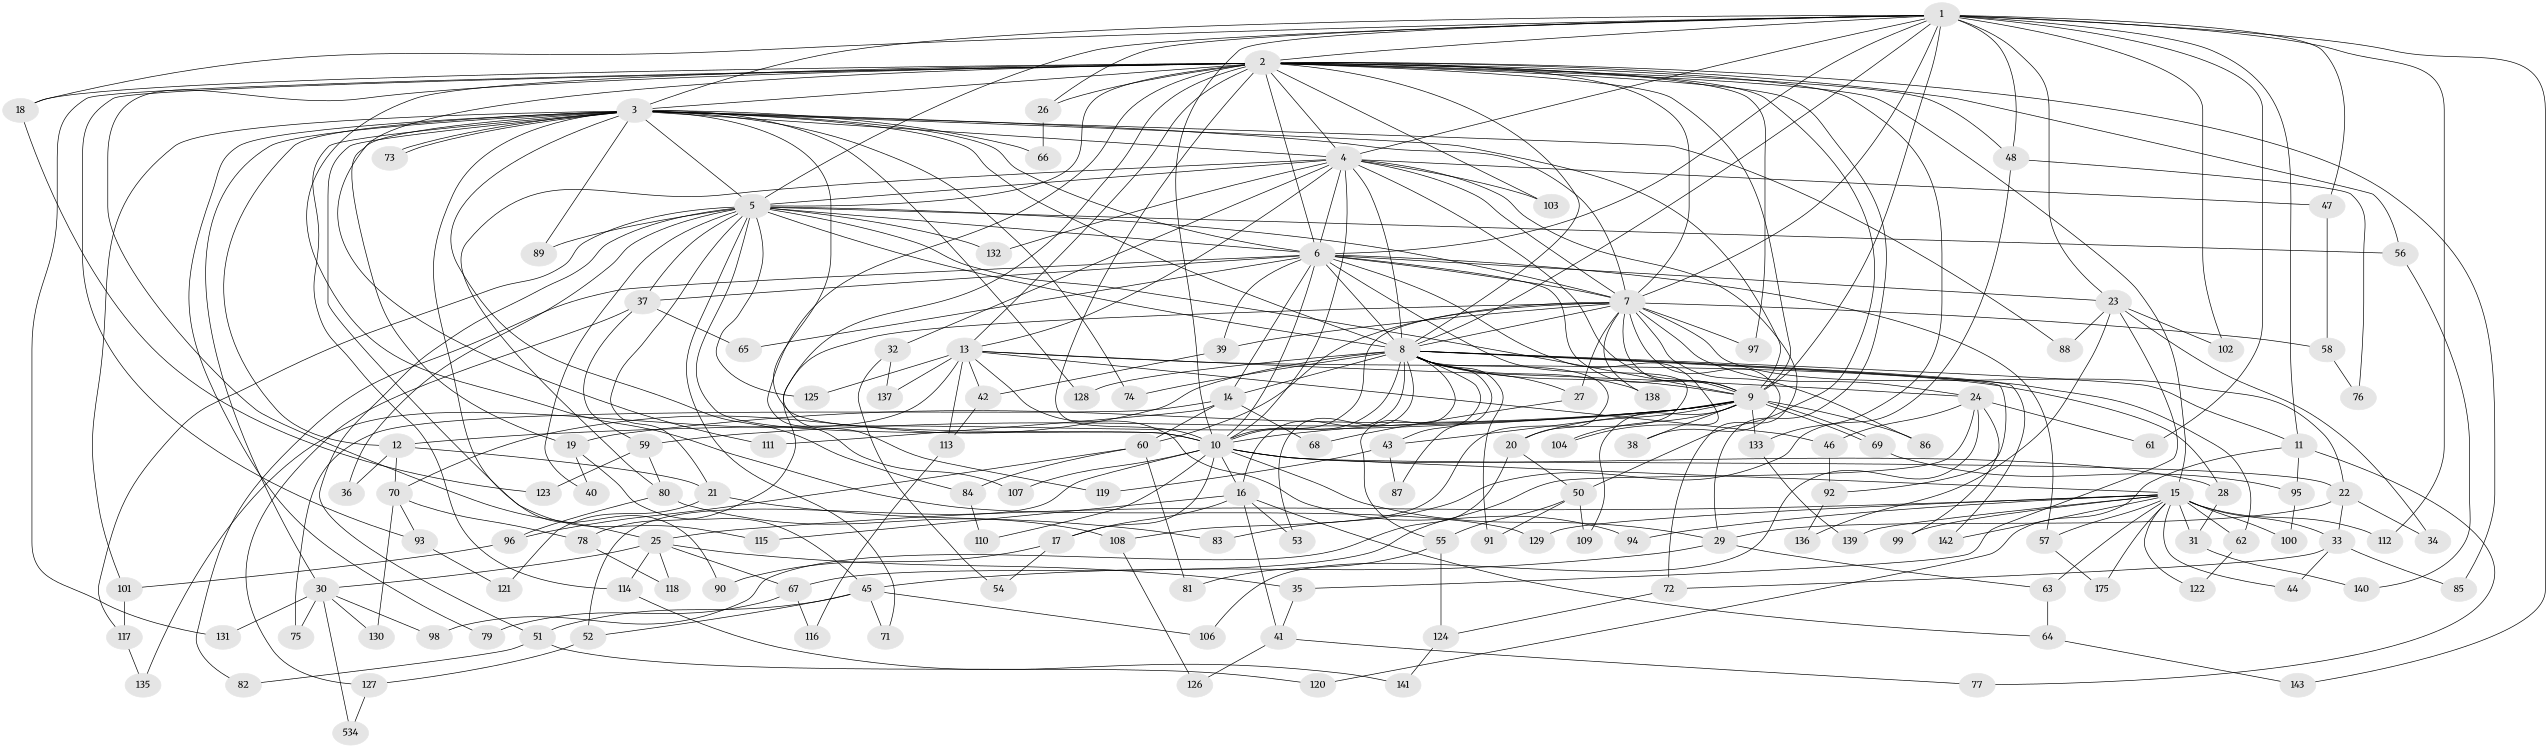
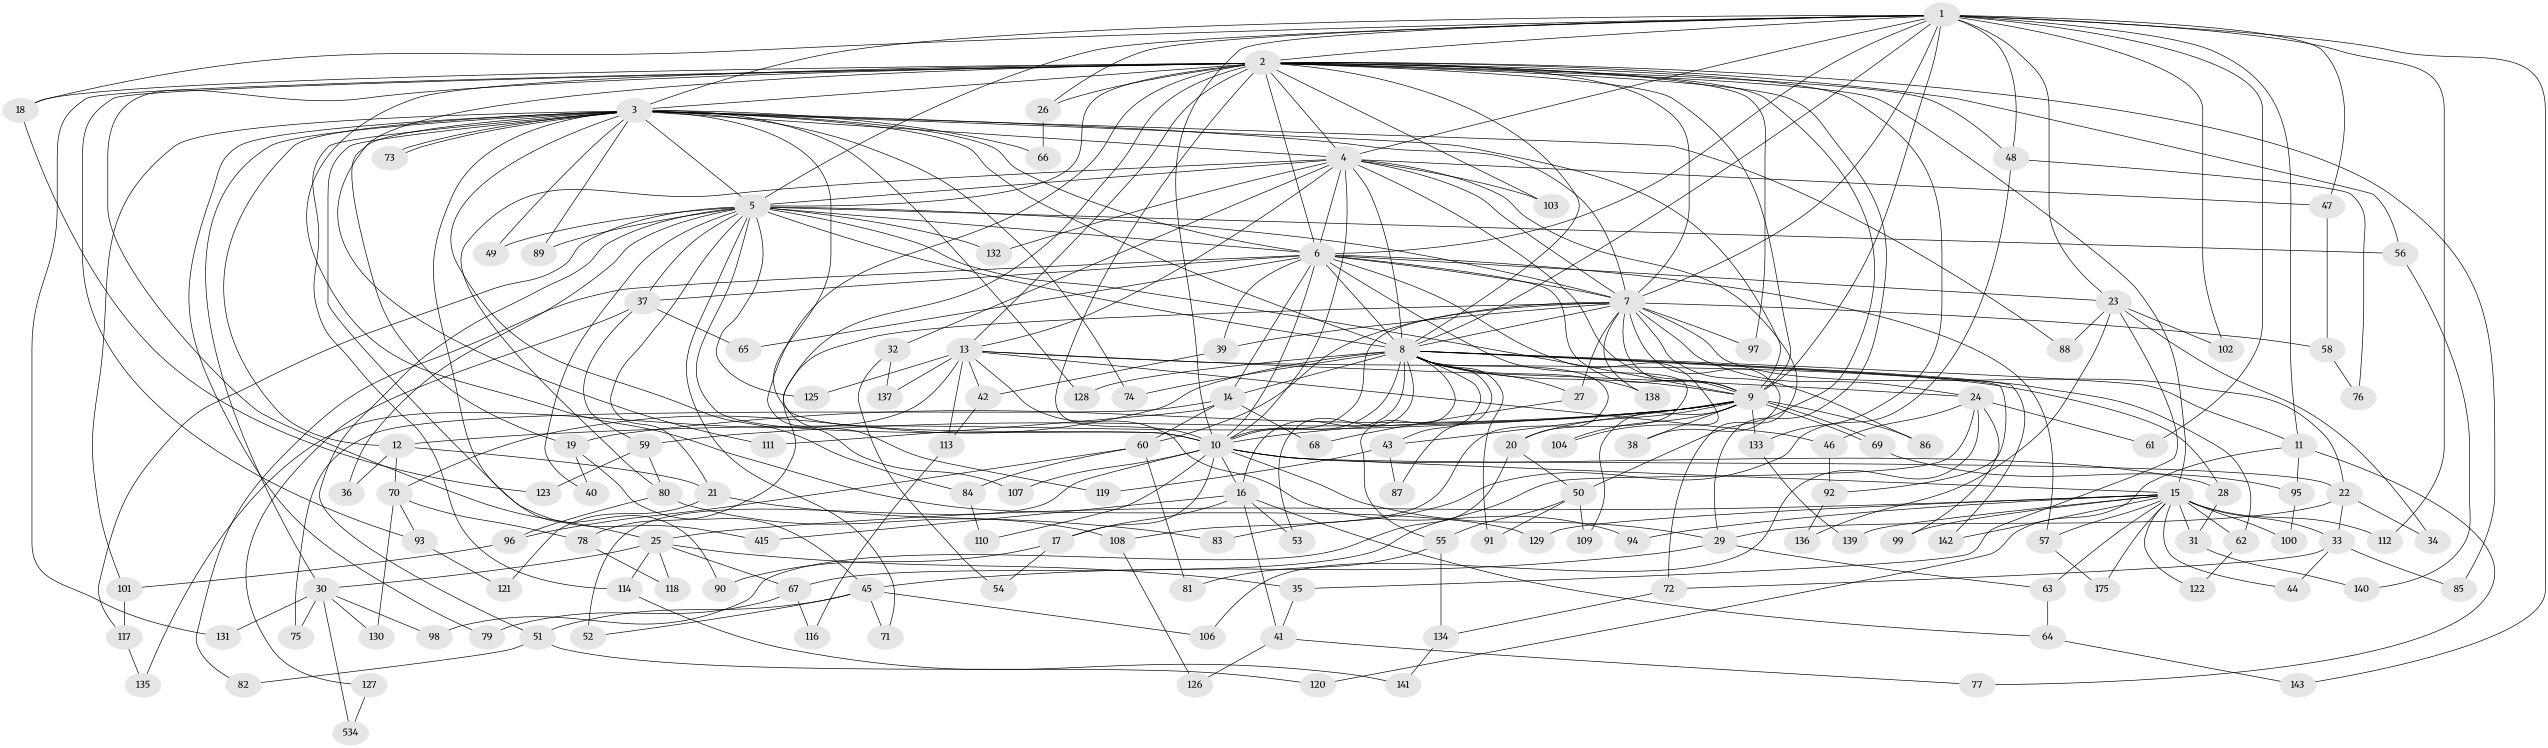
node "49": added
node "115": label "115" -> "415"
node "124": label "124" -> "134"
edge "52" -- "127": removed
